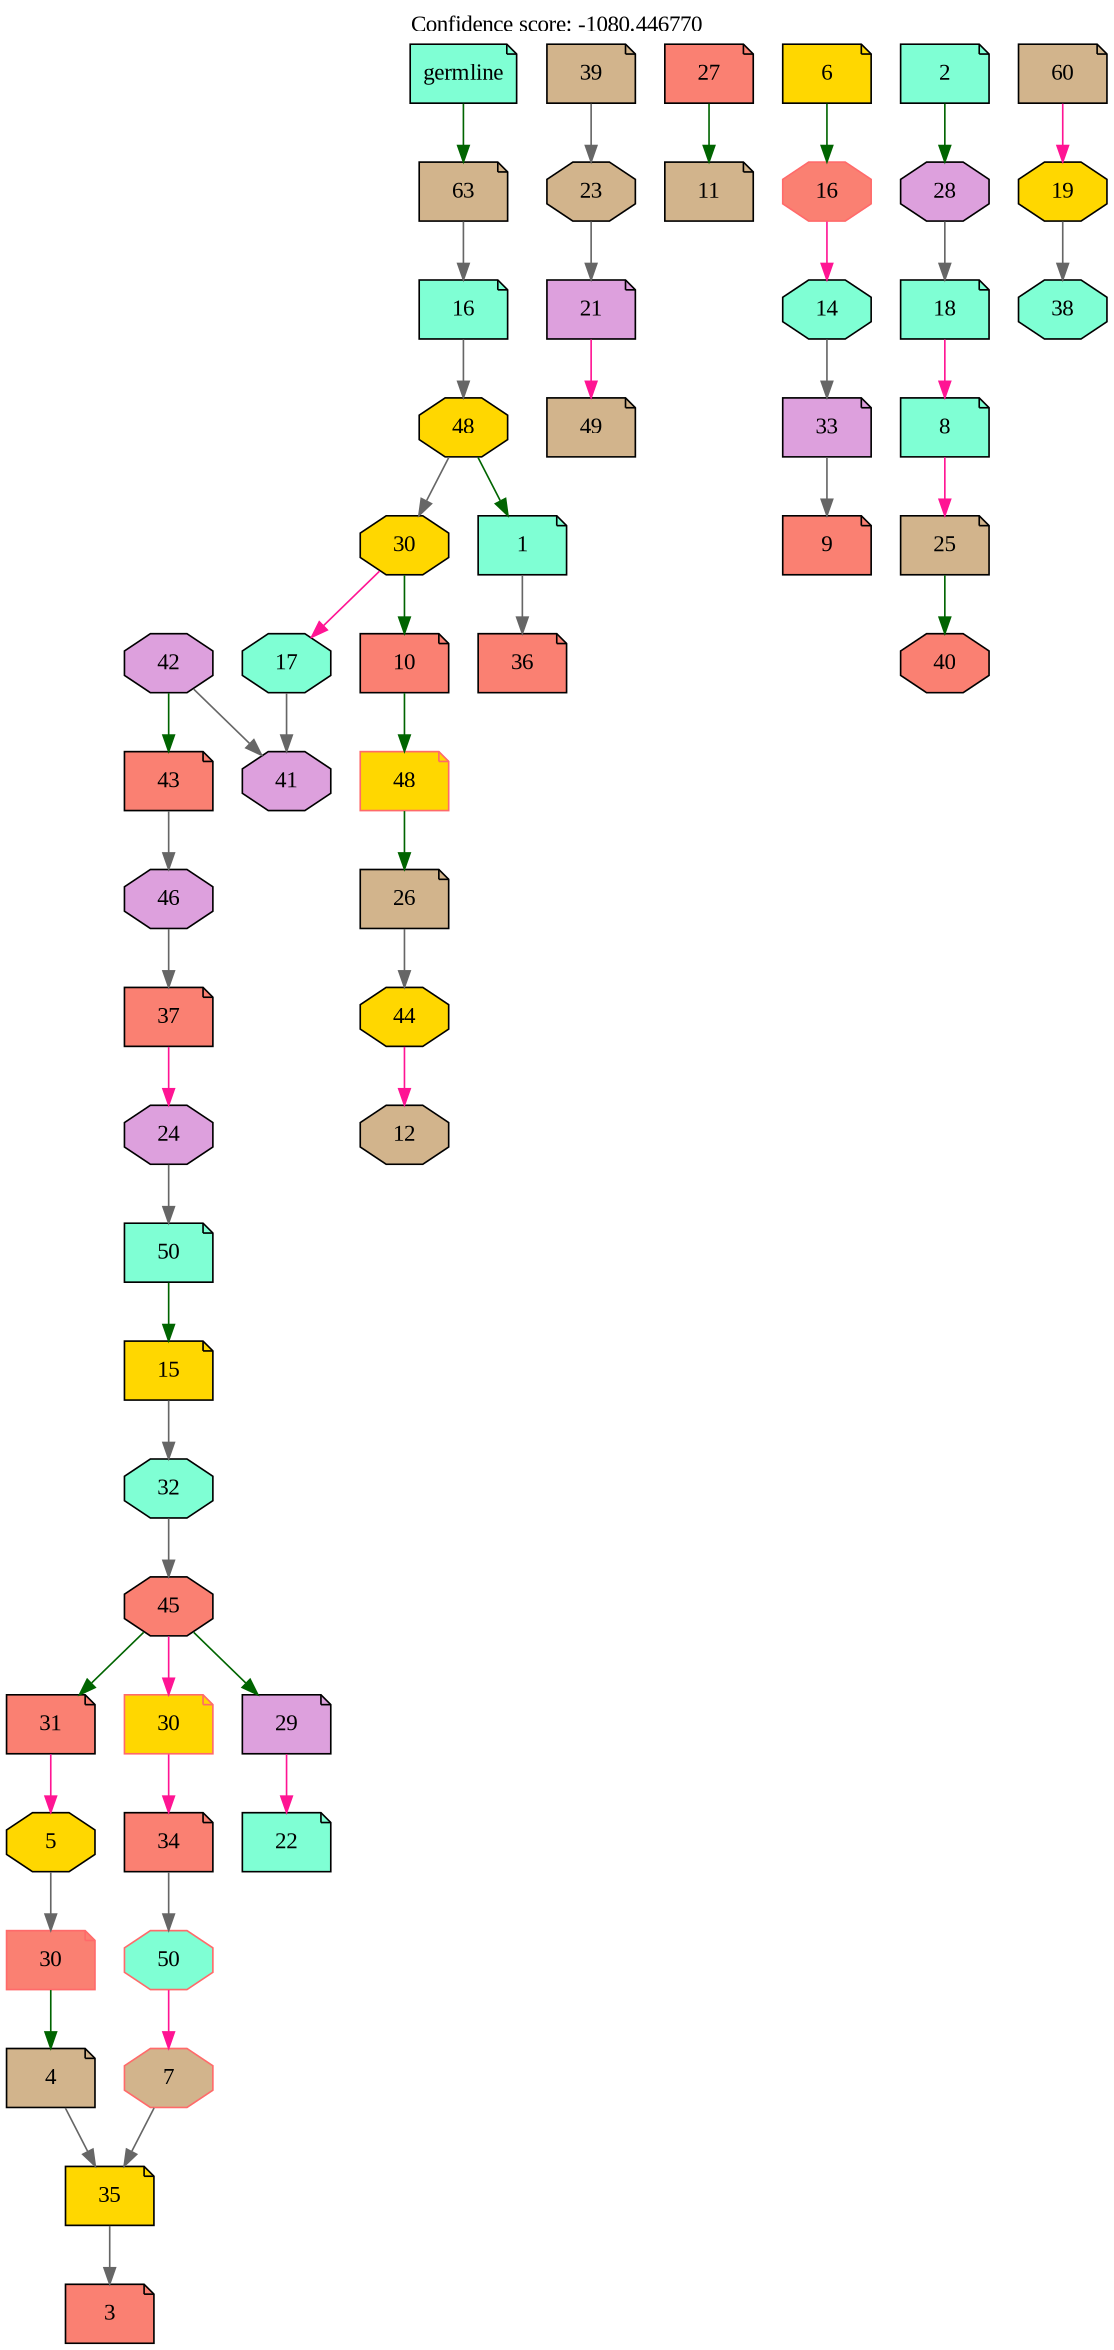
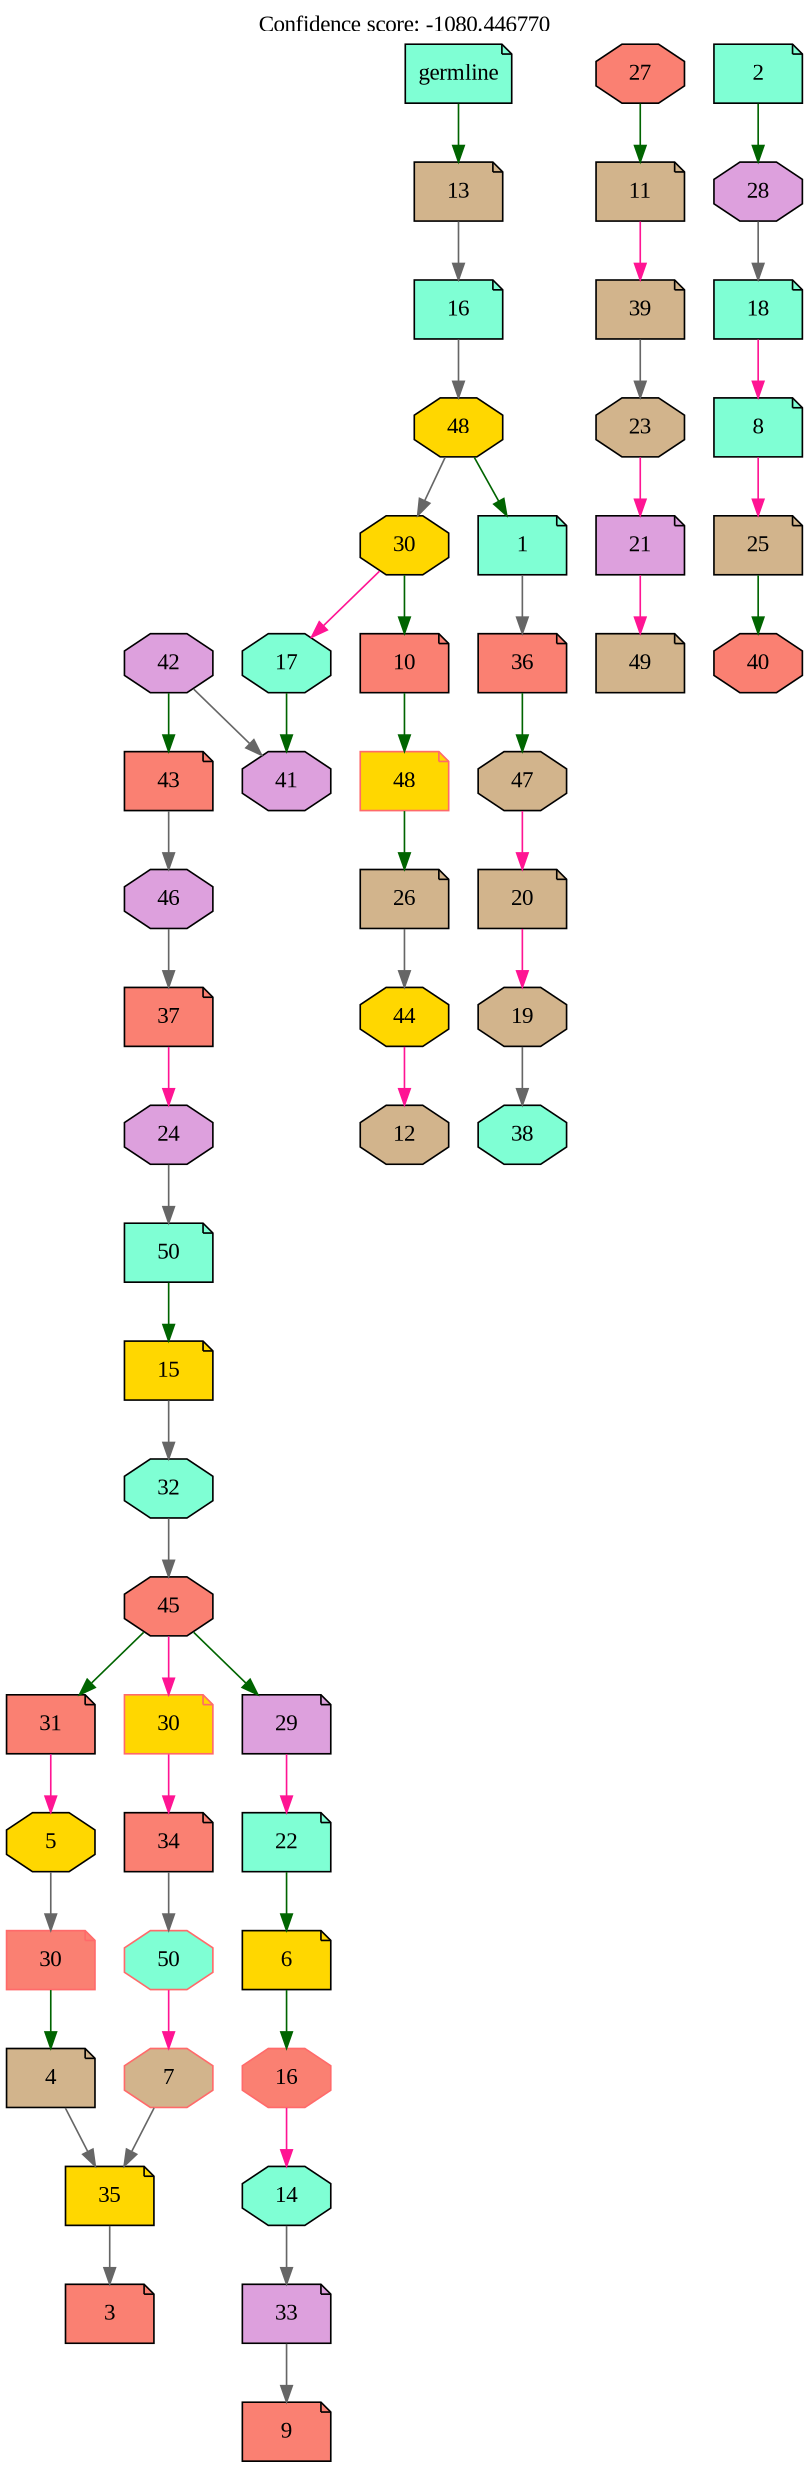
node "27": shape note -> octagon
node "60": label "60" -> "20"
node "63": label "63" -> "13"
node "19": fillcolor gold -> tan
edge "23" -> "21": color gray40 -> deeppink
edge "11" -> "39": added
edge "17" -> "41": color gray40 -> darkgreen
node "47": added
edge "22" -> "6": added
